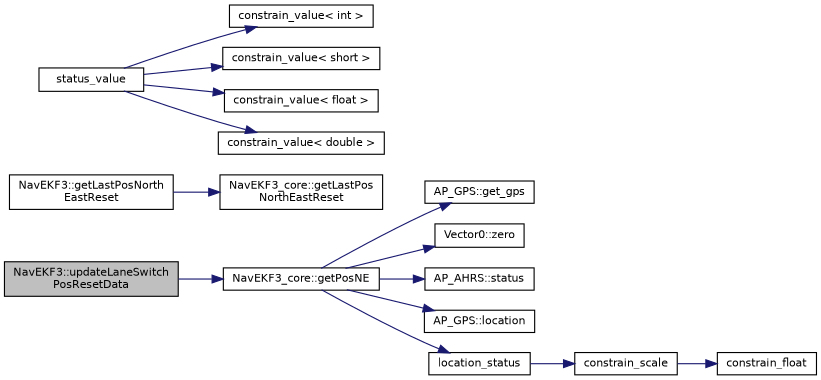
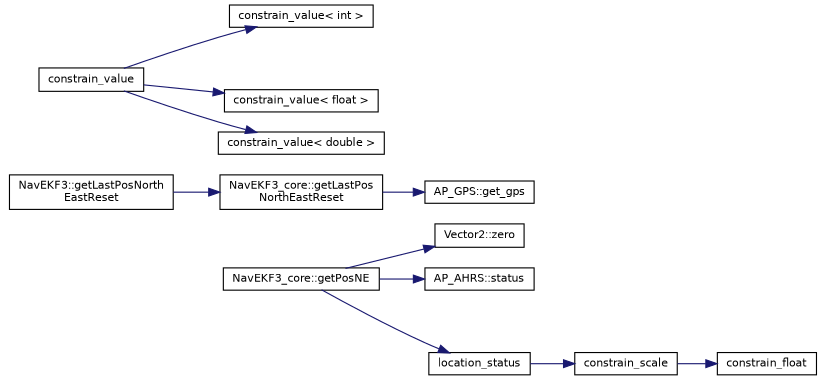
node "constrain_value< short >": removed
node "status_value": label "status_value" -> "constrain_value"
edge "NavEKF3_core::getPosNE" -> "AP_GPS::get_gps": now "NavEKF3_core::getLastPos NorthEastReset" -> "AP_GPS::get_gps"
node "Vector0::zero": label "Vector0::zero" -> "Vector2::zero"
node "NavEKF3::updateLaneSwitch PosResetData": removed
node "AP_GPS::location": removed
